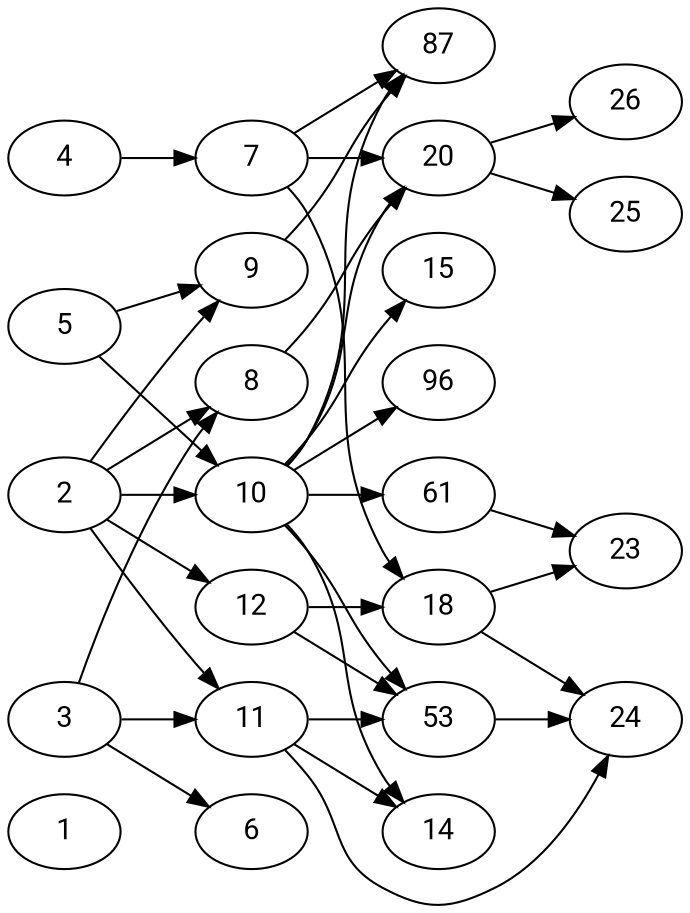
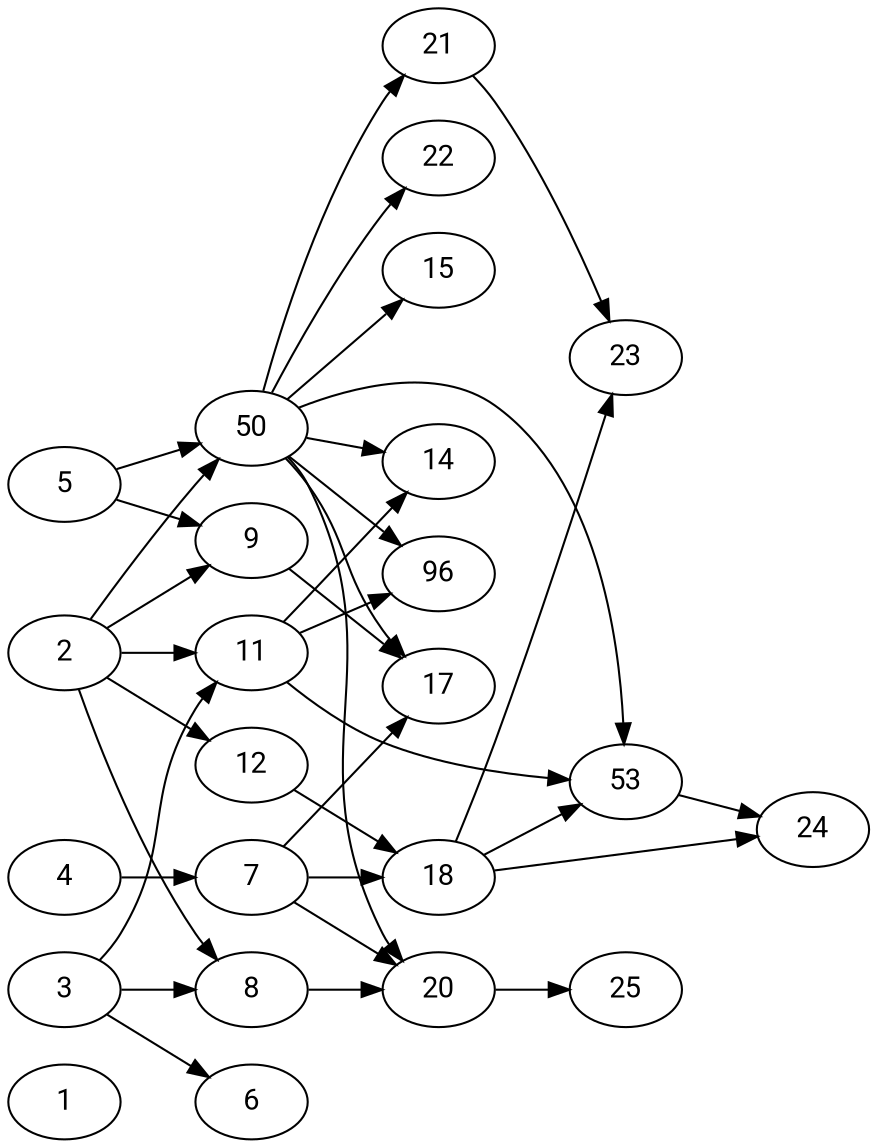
node "87": label "87" -> "17"
node "26": removed
node "22": added
node "10": label "10" -> "50"
node "61": label "61" -> "21"
edge "12" -> "53": now "18" -> "53"
edge "11" -> "24": now "11" -> "96"
